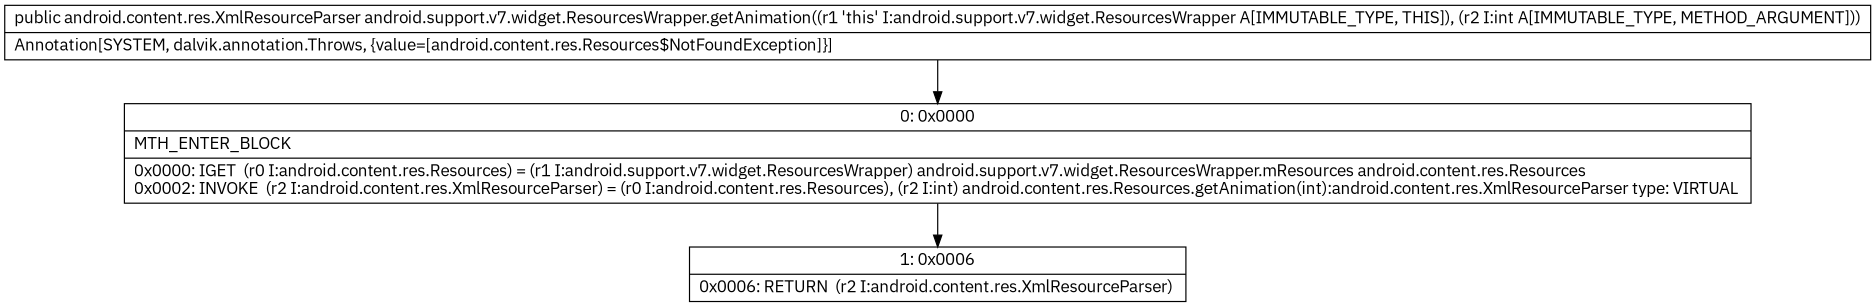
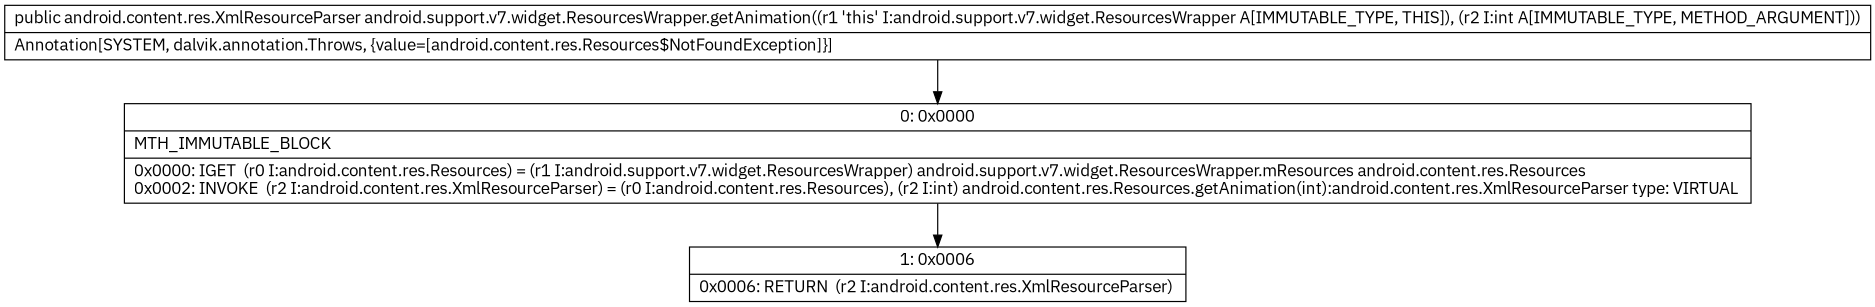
node "0: 0x0000": text "MTH_ENTER_BLOCK" -> "MTH_IMMUTABLE_BLOCK"
